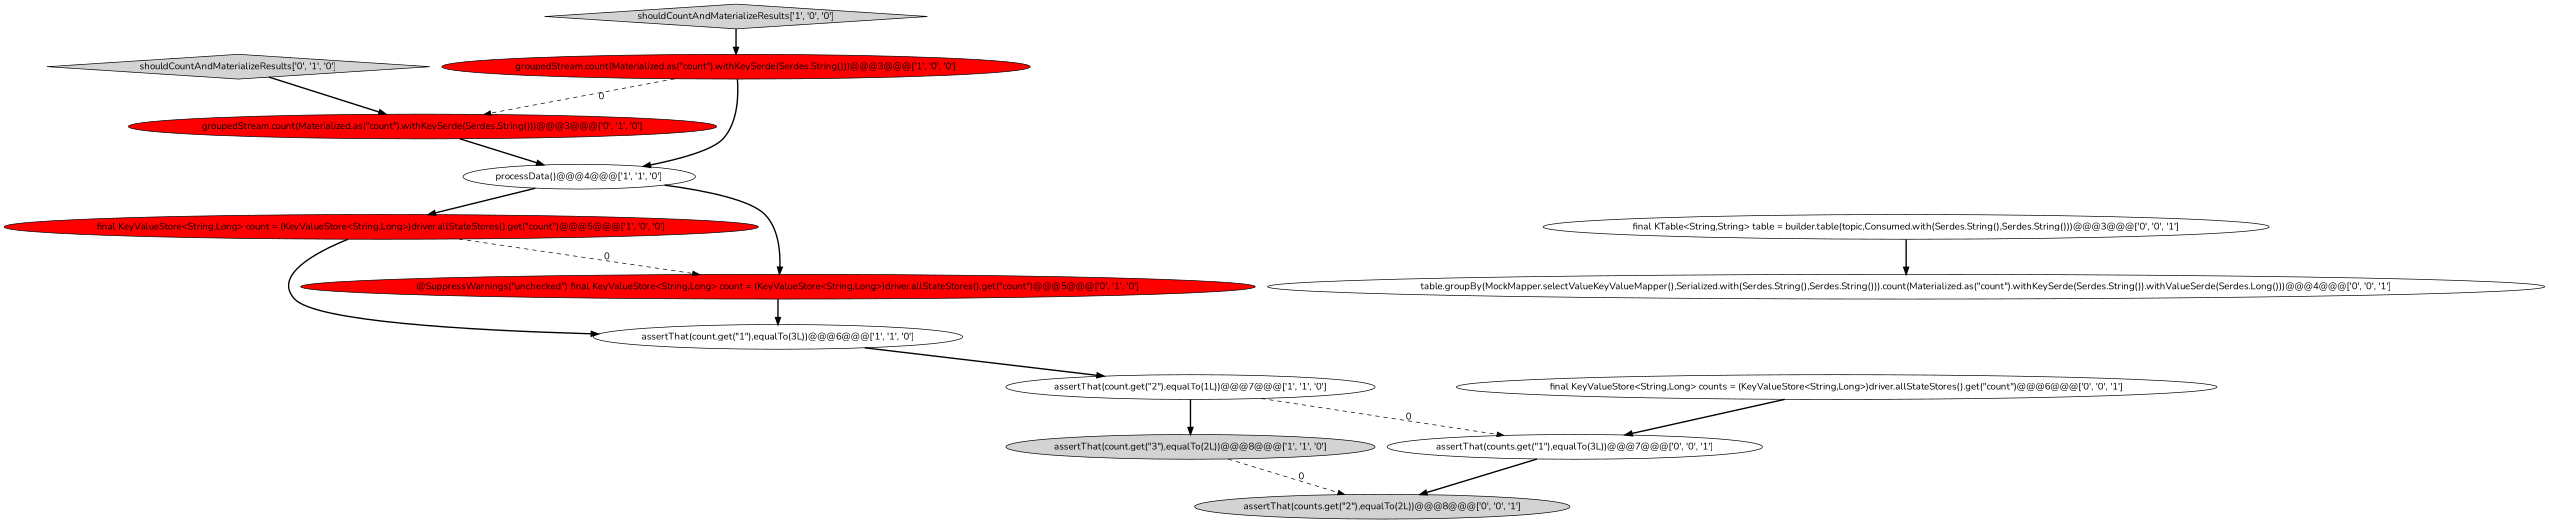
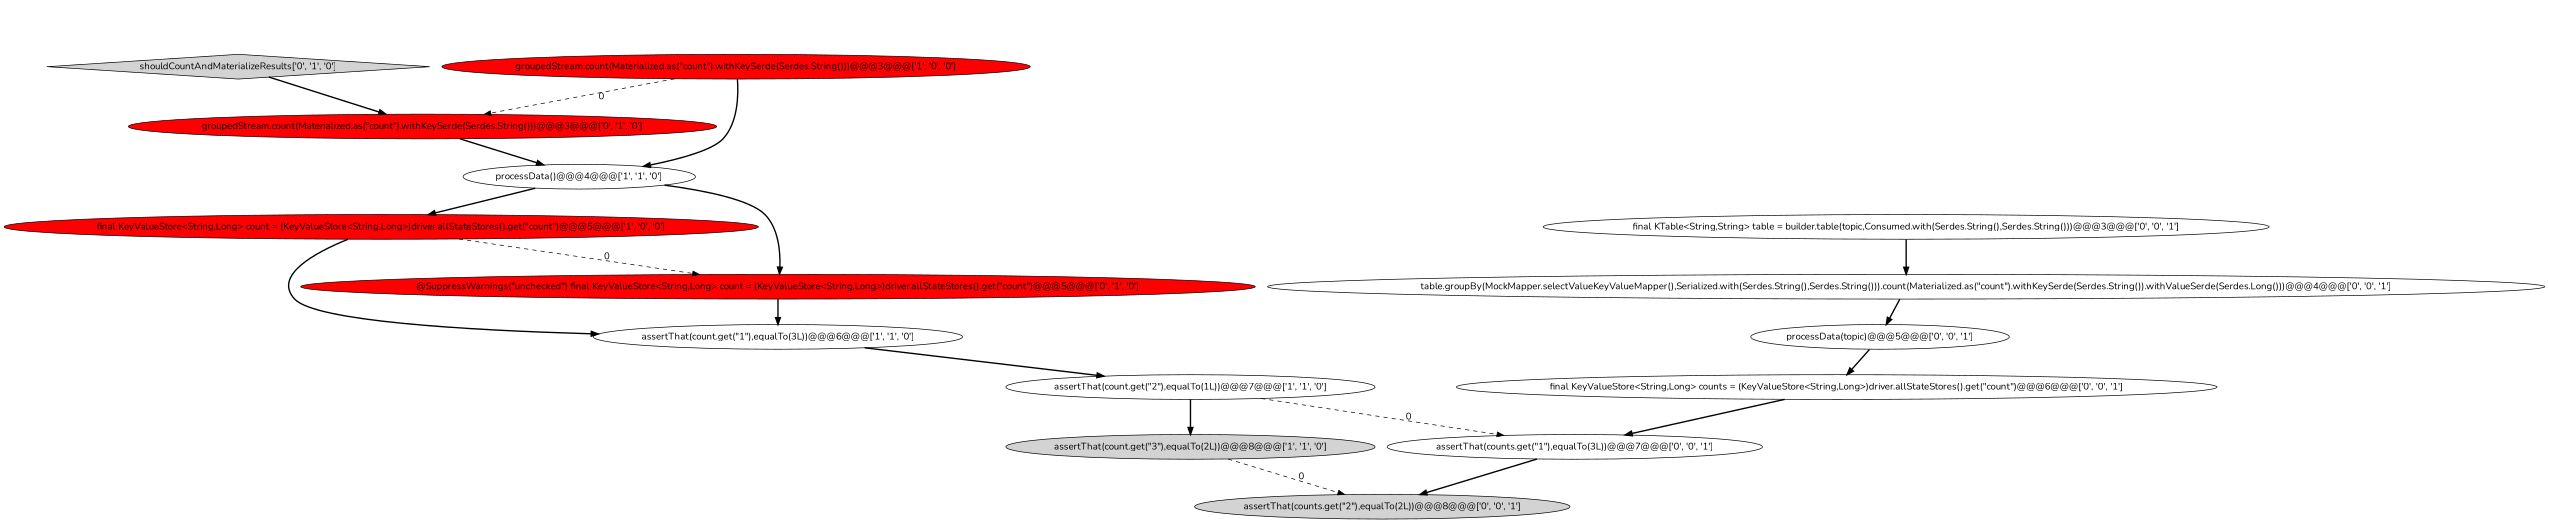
node "shouldCountAndMaterializeResults['1', '0', '0']": removed
node "processData(topic)@@@5@@@['0', '0', '1']": added
